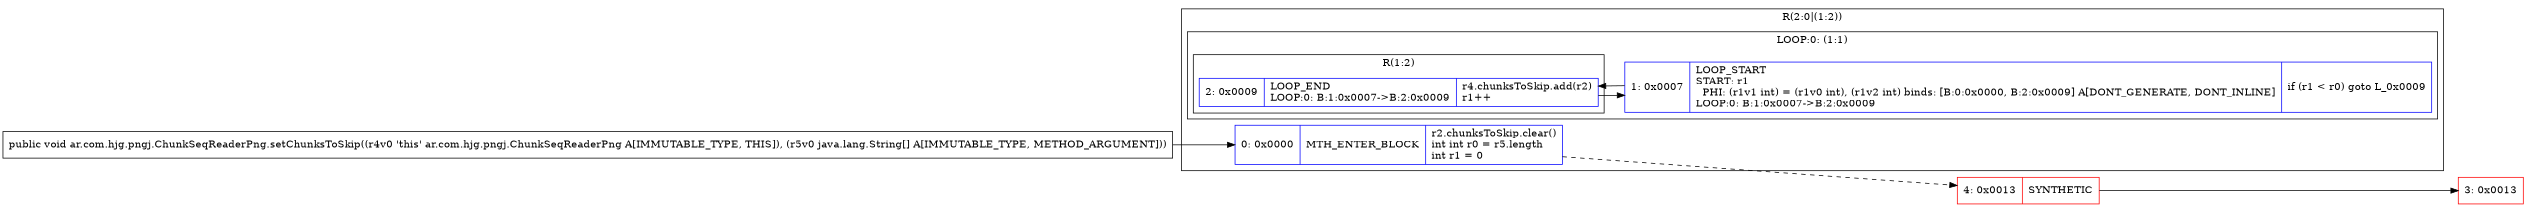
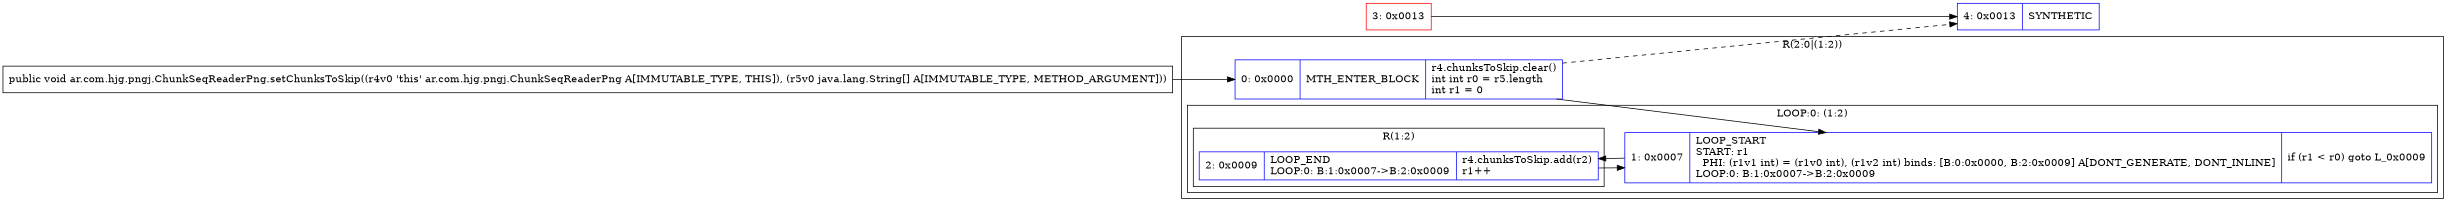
cluster "LOOP:0: (1:1)": label "LOOP:0: (1:1)" -> "LOOP:0: (1:2)"
edge "0: 0x0000" -> "1: 0x0007": added
node "0: 0x0000": text "r2.chunksToSkip.clear()" -> "r4.chunksToSkip.clear()"
node "4: 0x0013": color red -> blue
edge "4: 0x0013" -> "3: 0x0013": reversed
